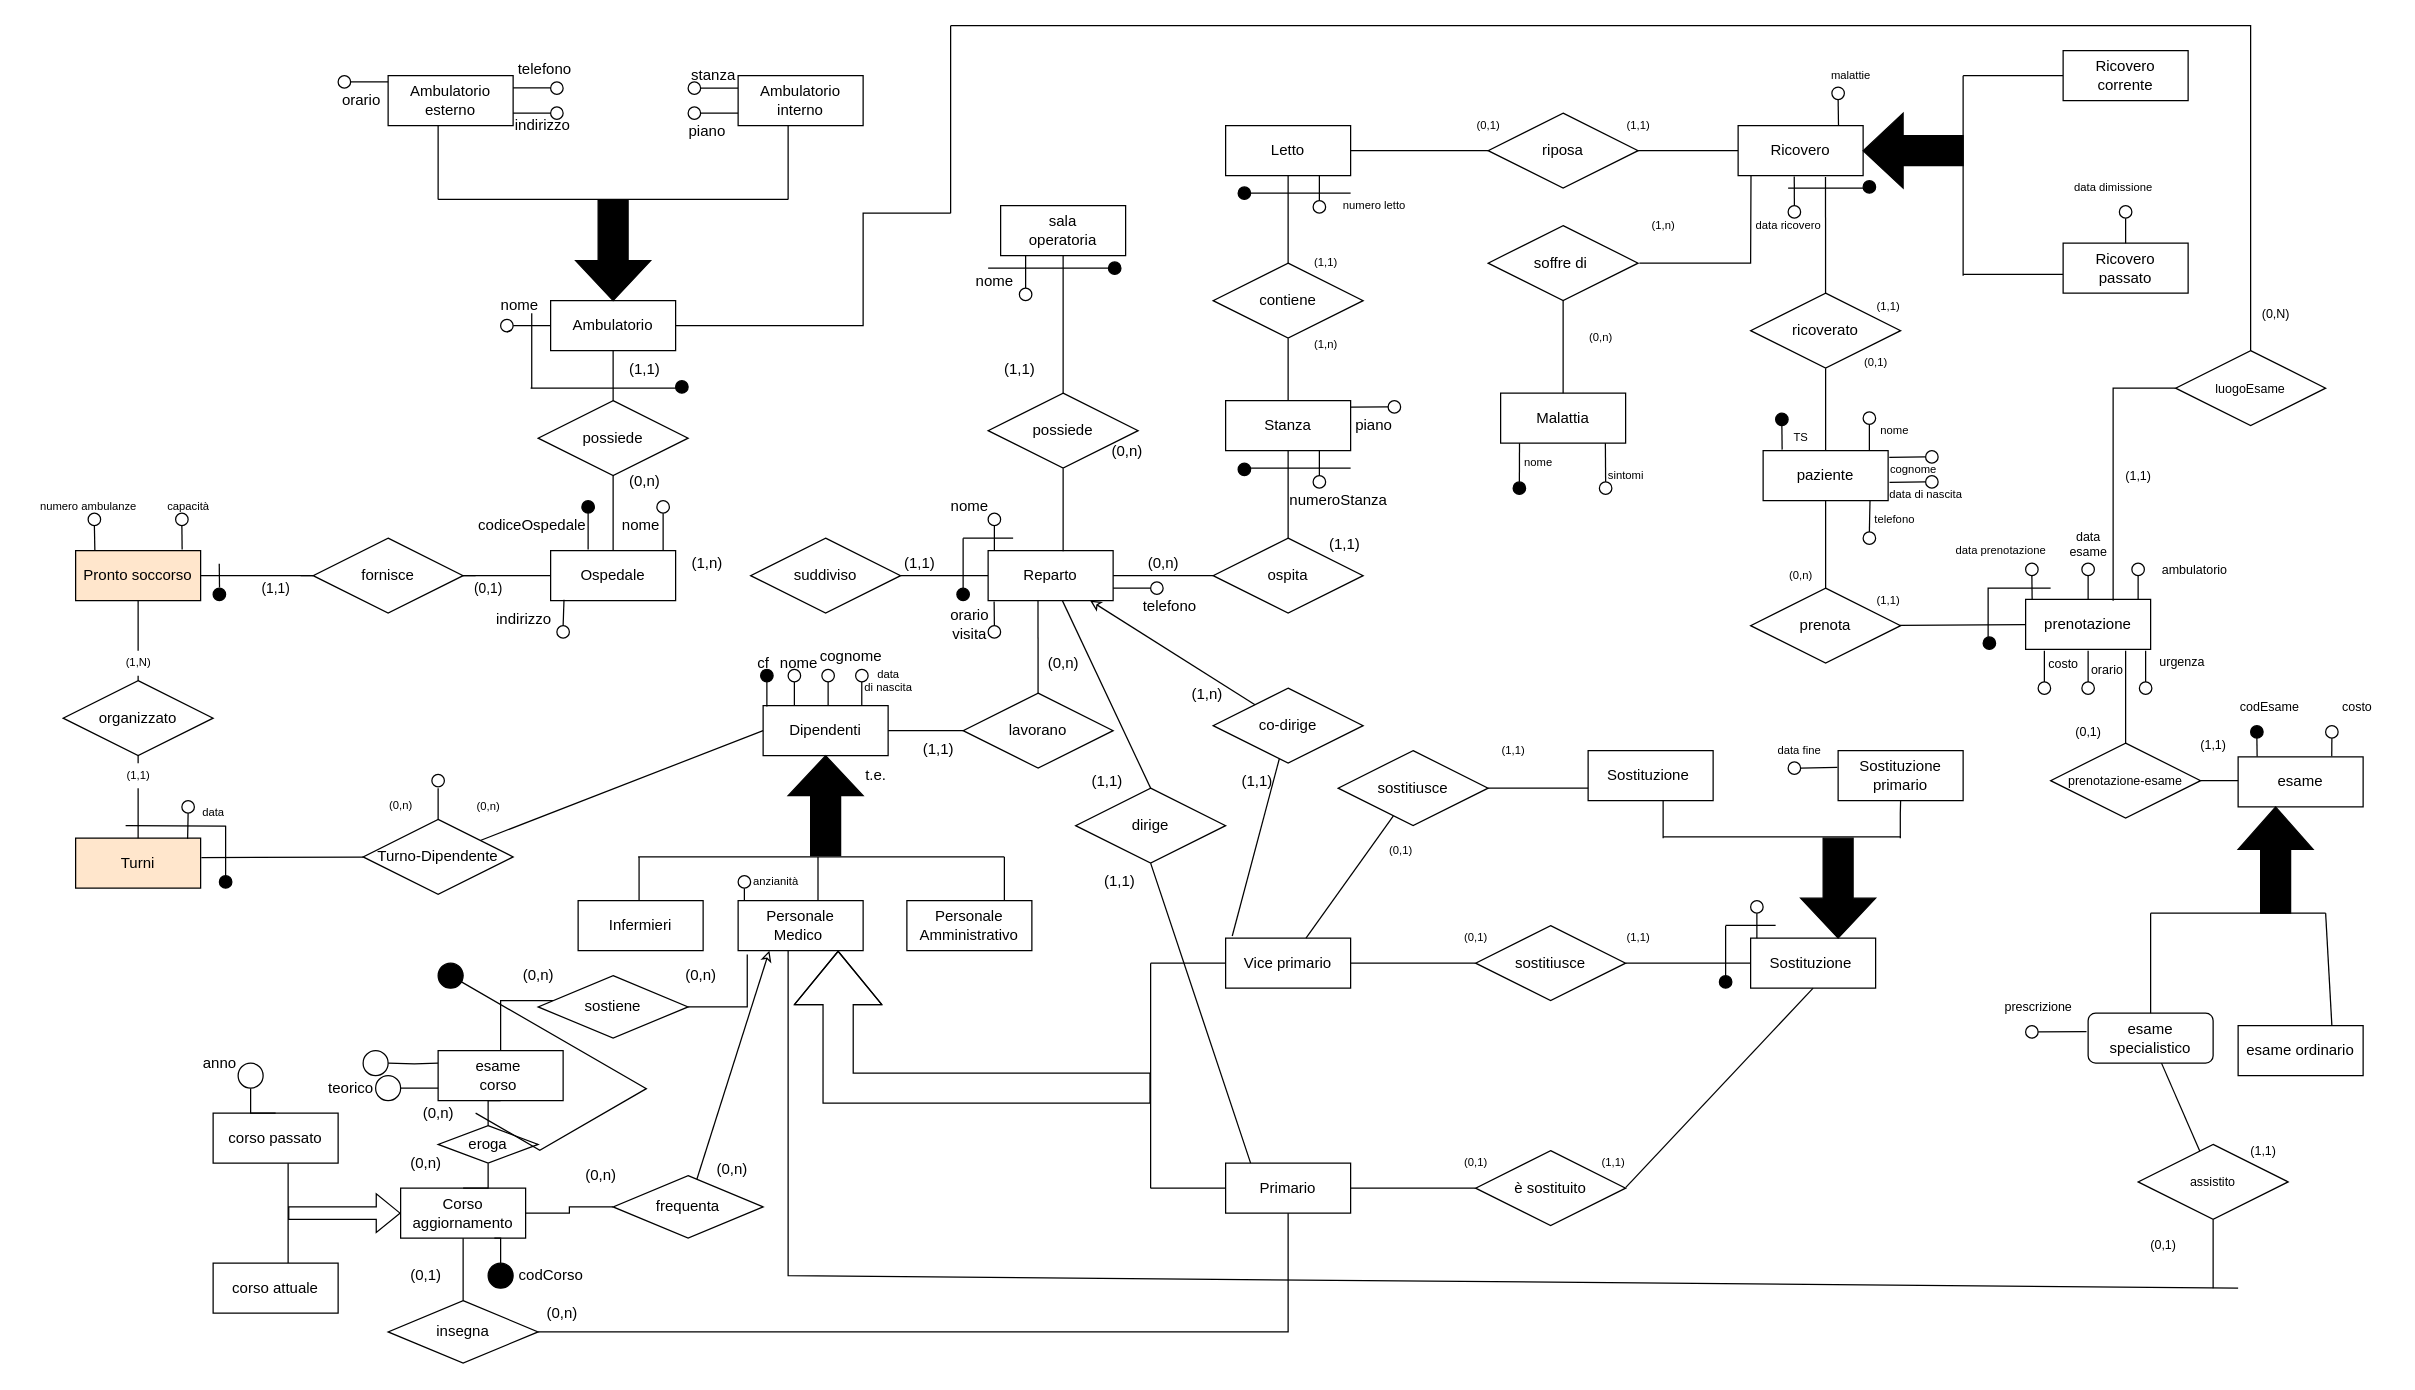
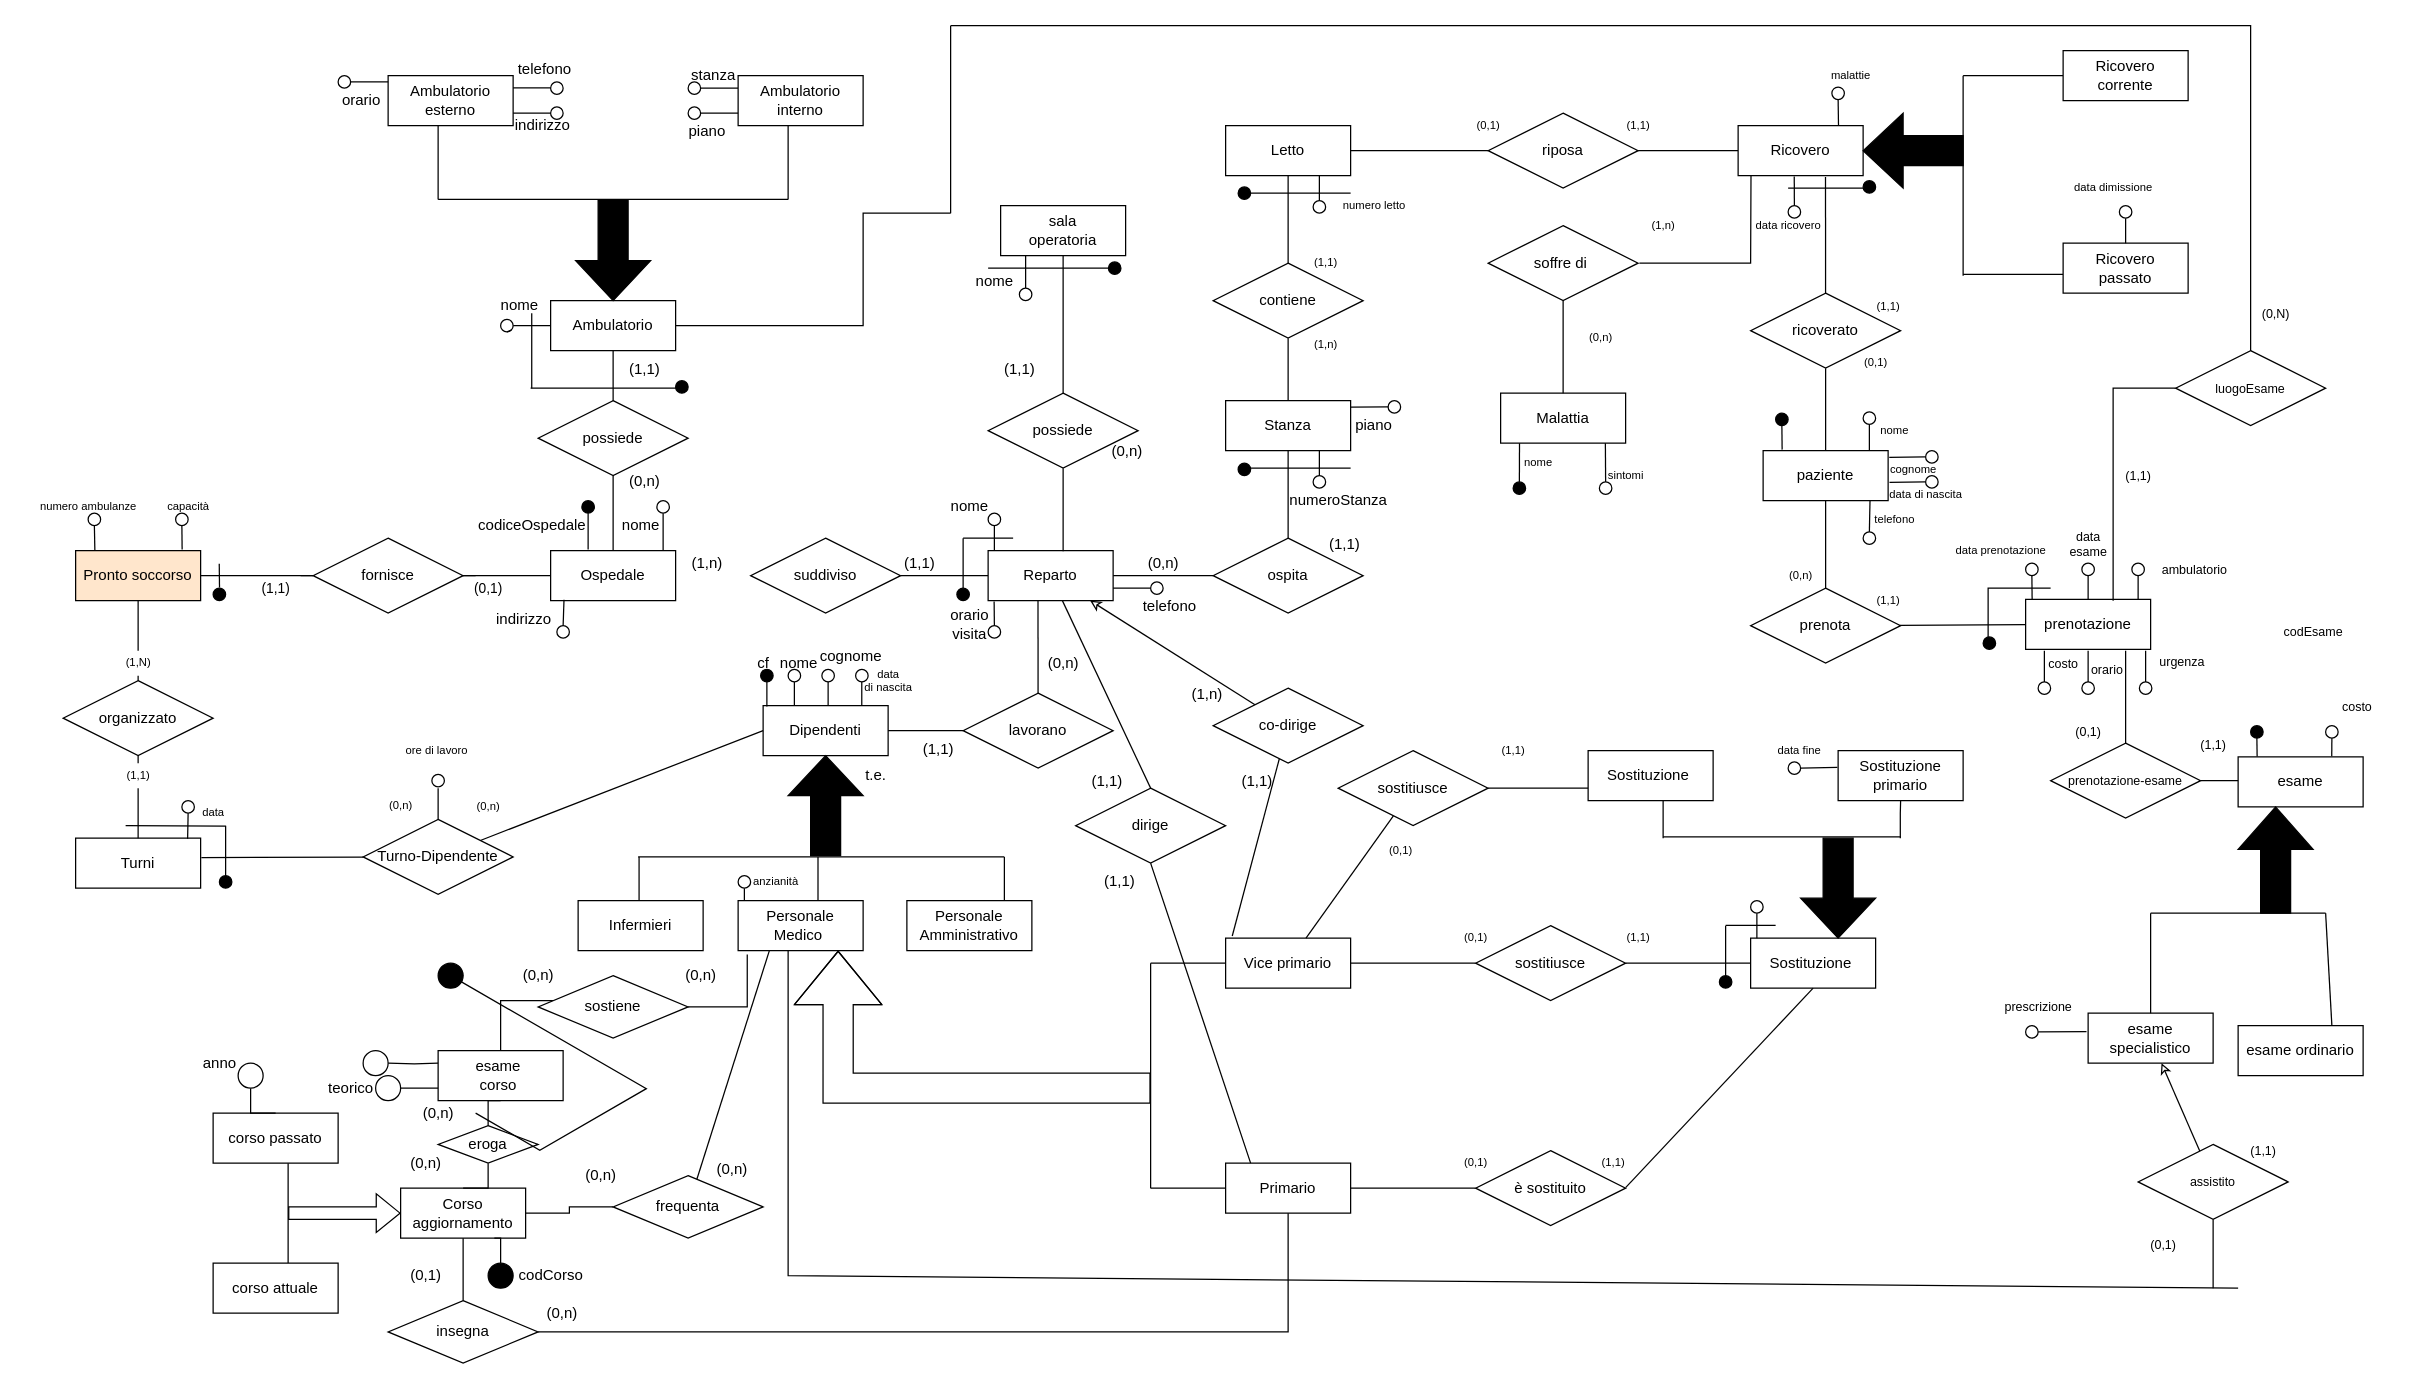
node "TS": removed
node "codEsame": moved (2269, 707) -> (2313, 632)
node "ore di lavoro": added
node "Turni": fillcolor #ffe6cc -> #ffffff
edge "frequenta" -> "Personale Medico": arrowhead classic -> none
node "esame specialistico": shape rounded rectangle -> rectangle
edge "esame specialistico" -- "assistito": arrowhead none -> classic
